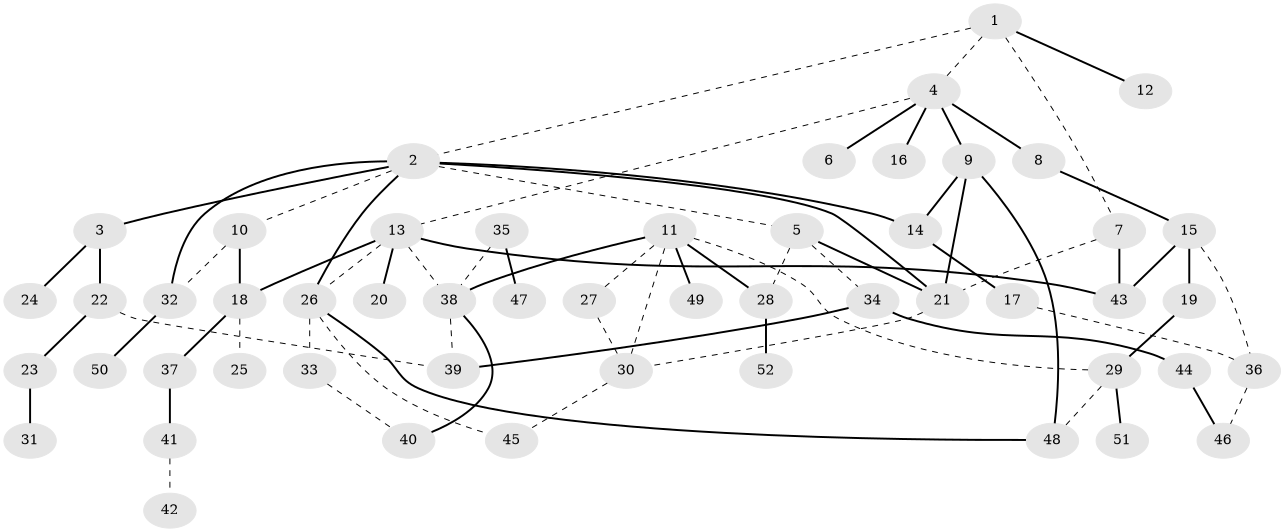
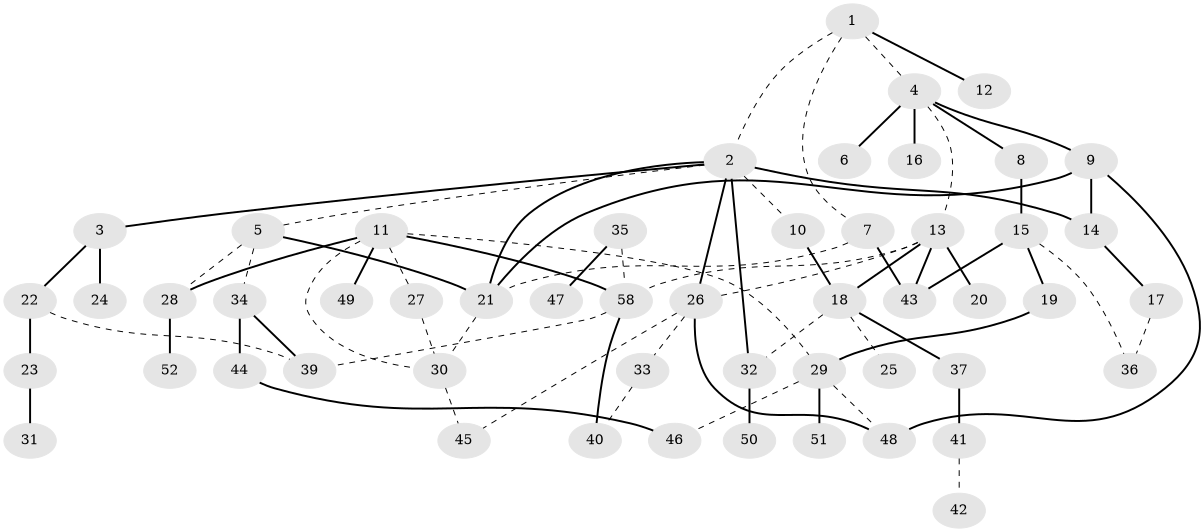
edge "10" -- "32": now "18" -- "32"
node "38": label "38" -> "58"
edge "36" -- "46": now "29" -- "46"
